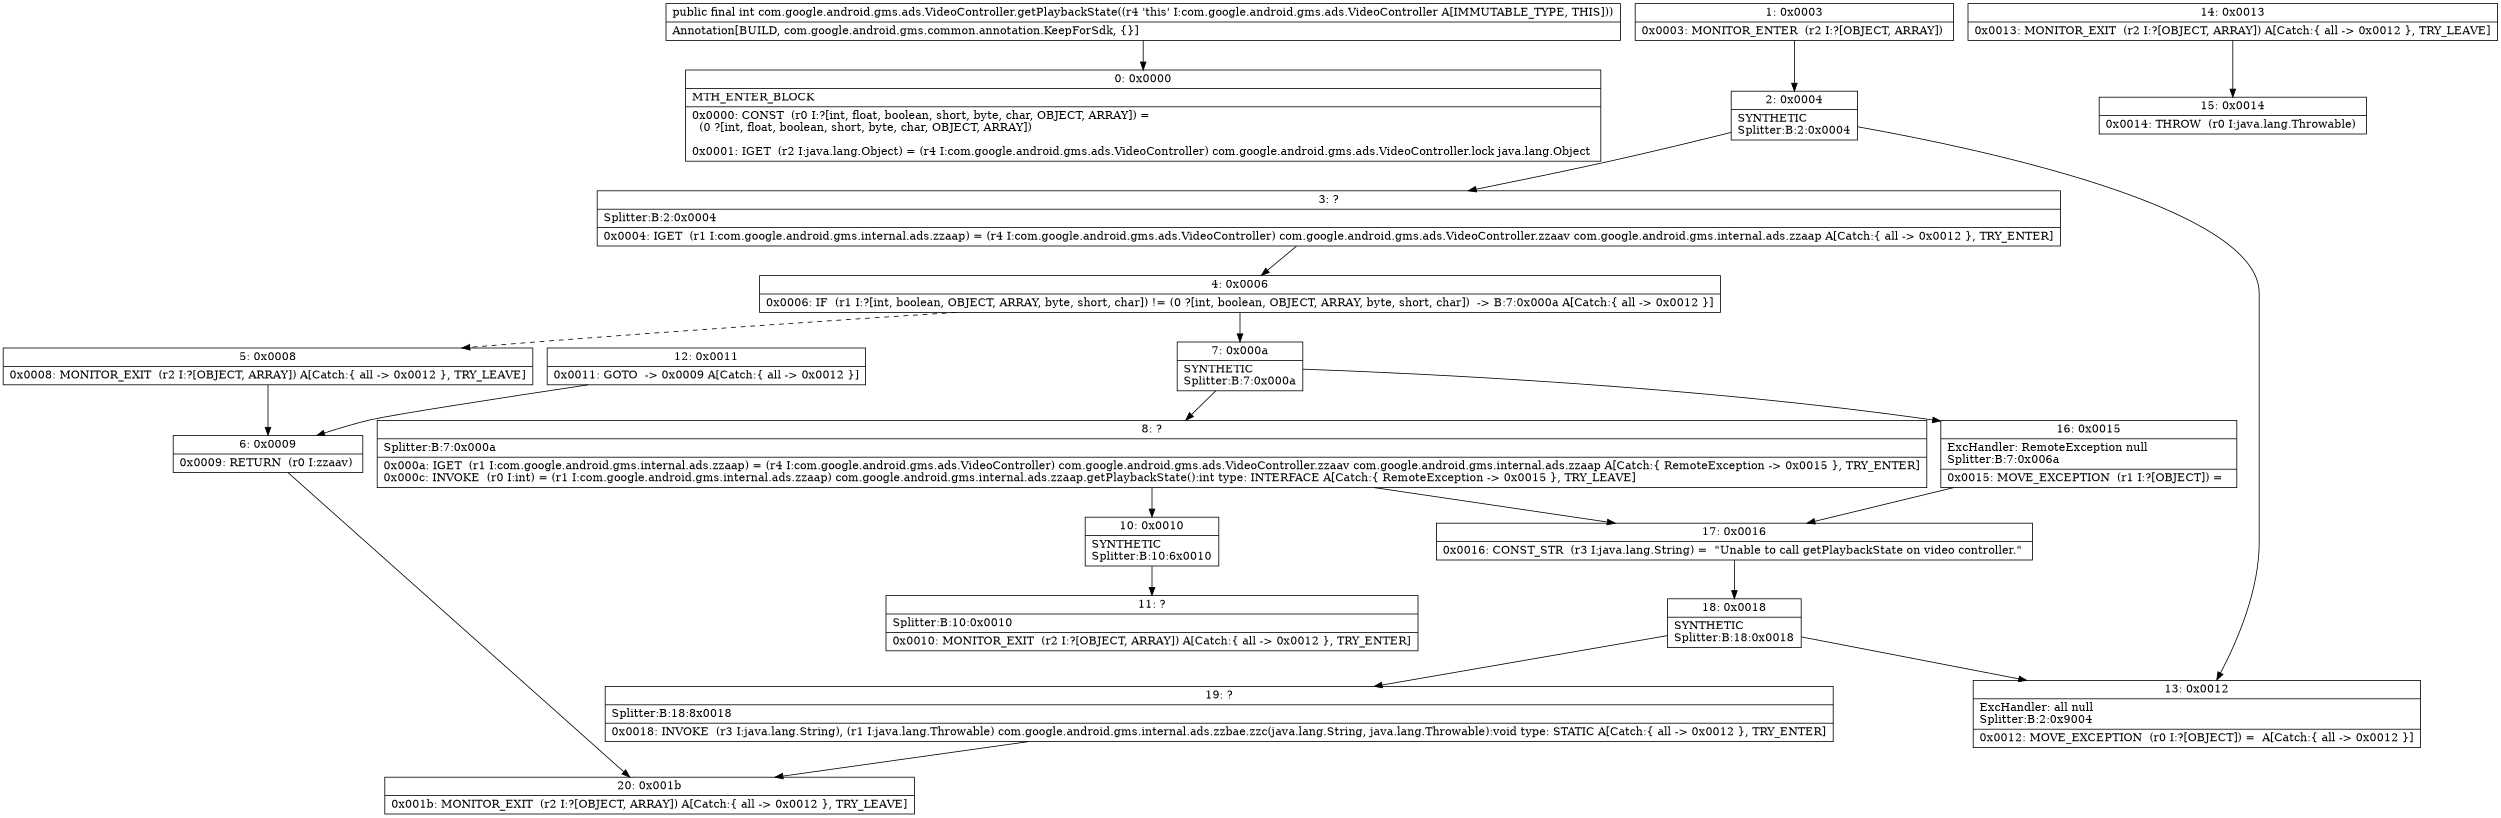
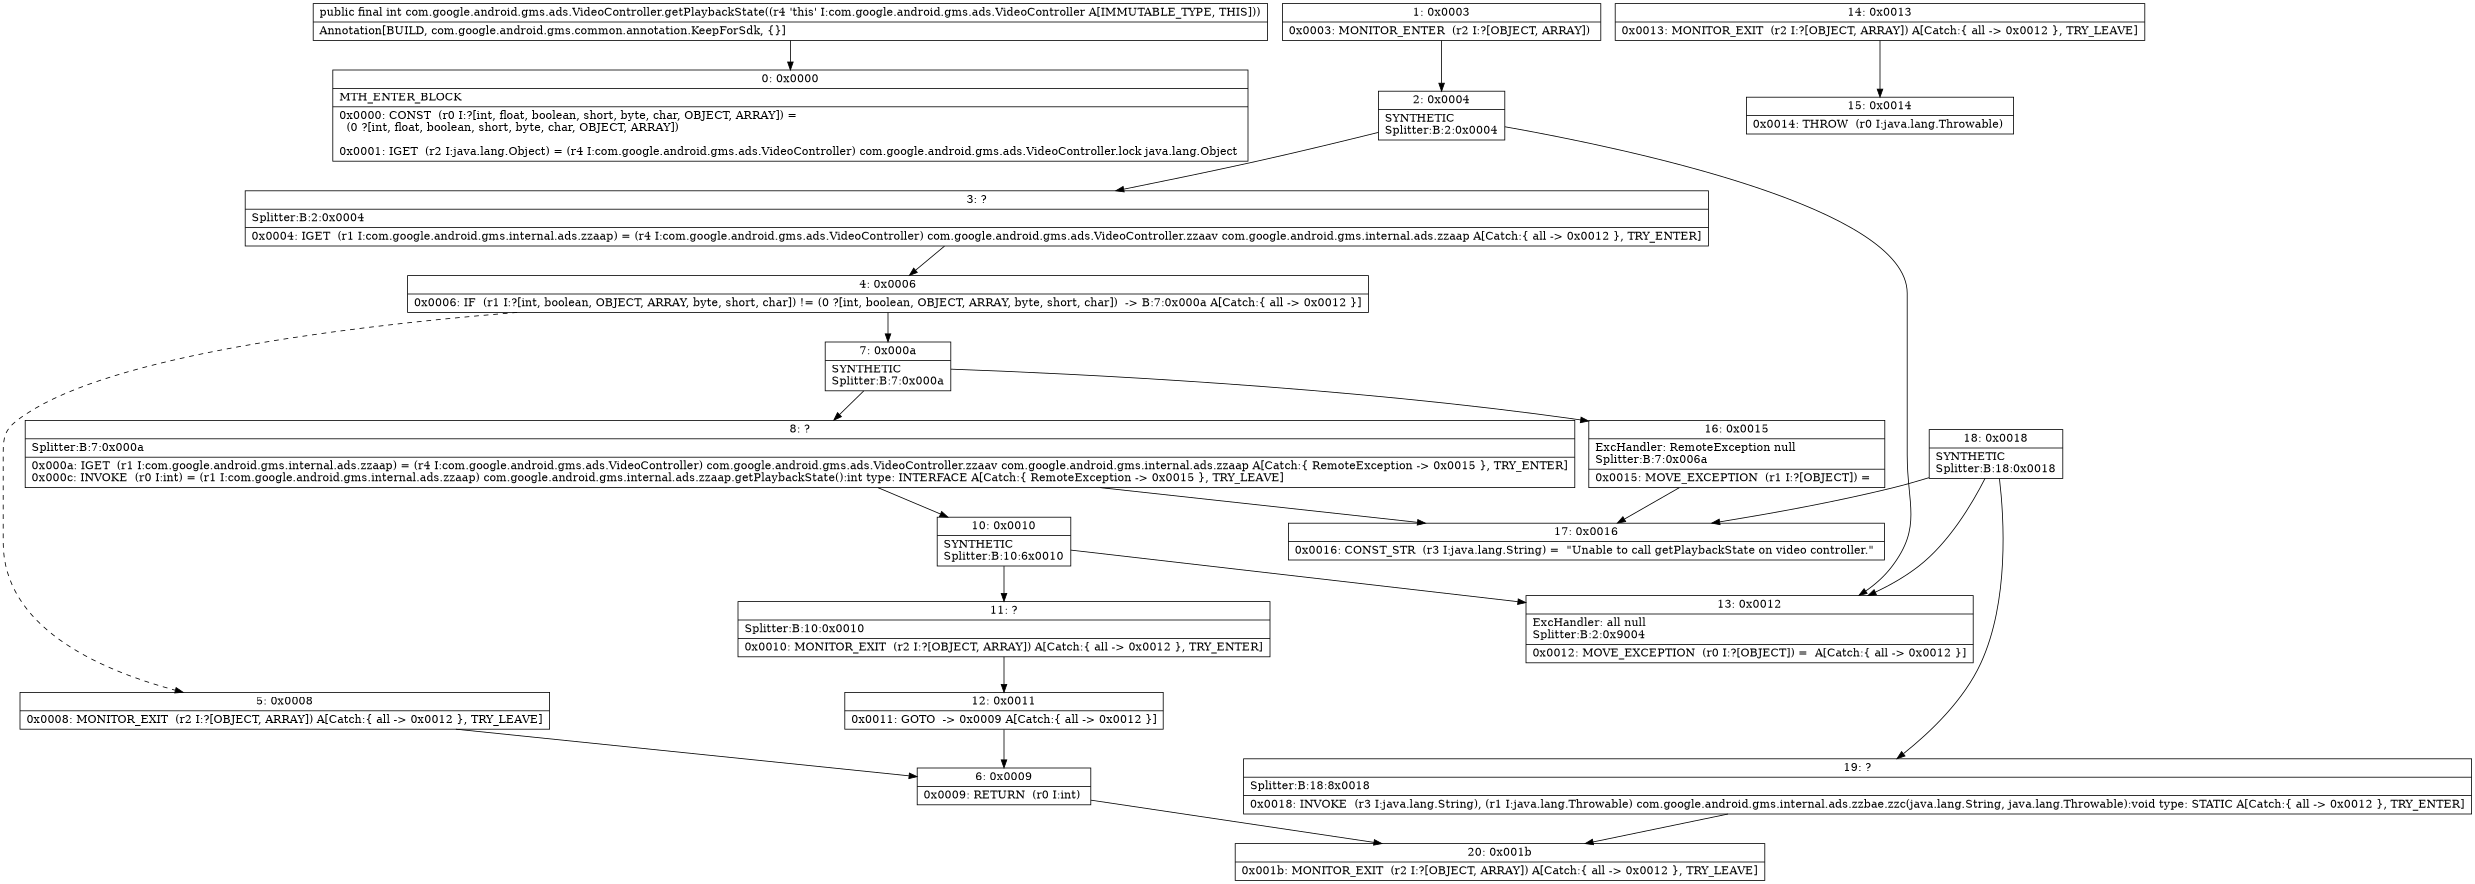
node "6: 0x0009": text "0x0009: RETURN  (r0 I:zzaav)" -> "0x0009: RETURN  (r0 I:int)"
edge "17: 0x0016" -> "18: 0x0018": reversed
edge "10: 0x0010" -> "13: 0x0012": added
edge "11: ?" -> "12: 0x0011": added
